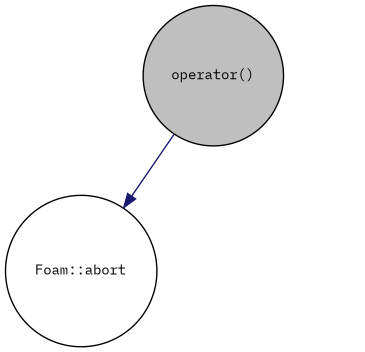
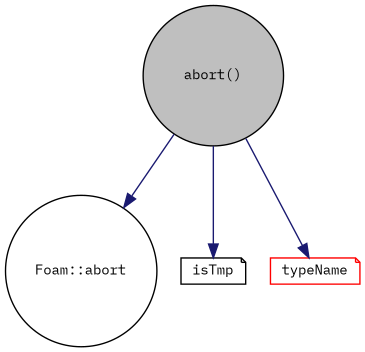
node "operator()": label "operator()" -> "abort()"
node "isTmp": added
node "typeName": added
